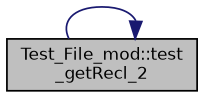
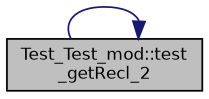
node "Test_File_mod::test _getRecl_2": label "Test_File_mod::test _getRecl_2" -> "Test_Test_mod::test _getRecl_2"
